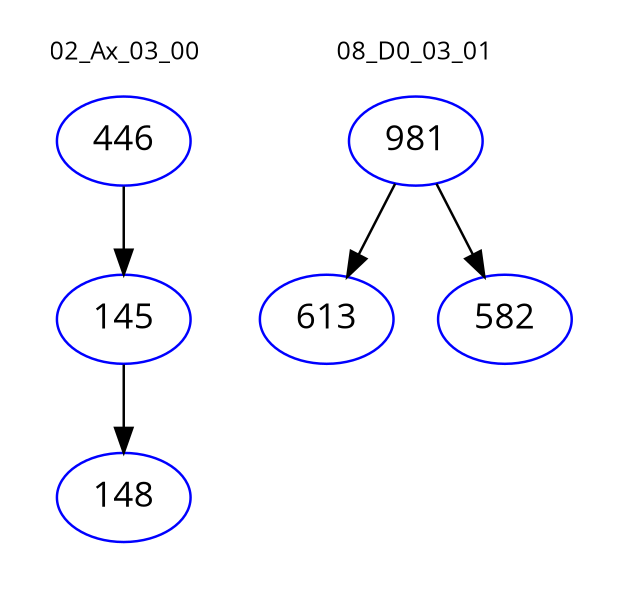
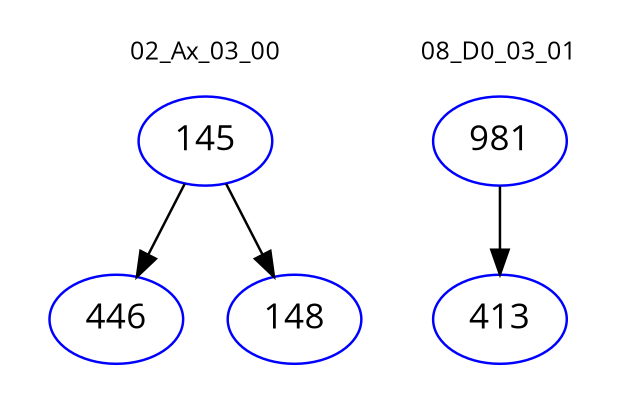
edge "446" -> "145": reversed
node "613": label "613" -> "413"
node "582": removed
